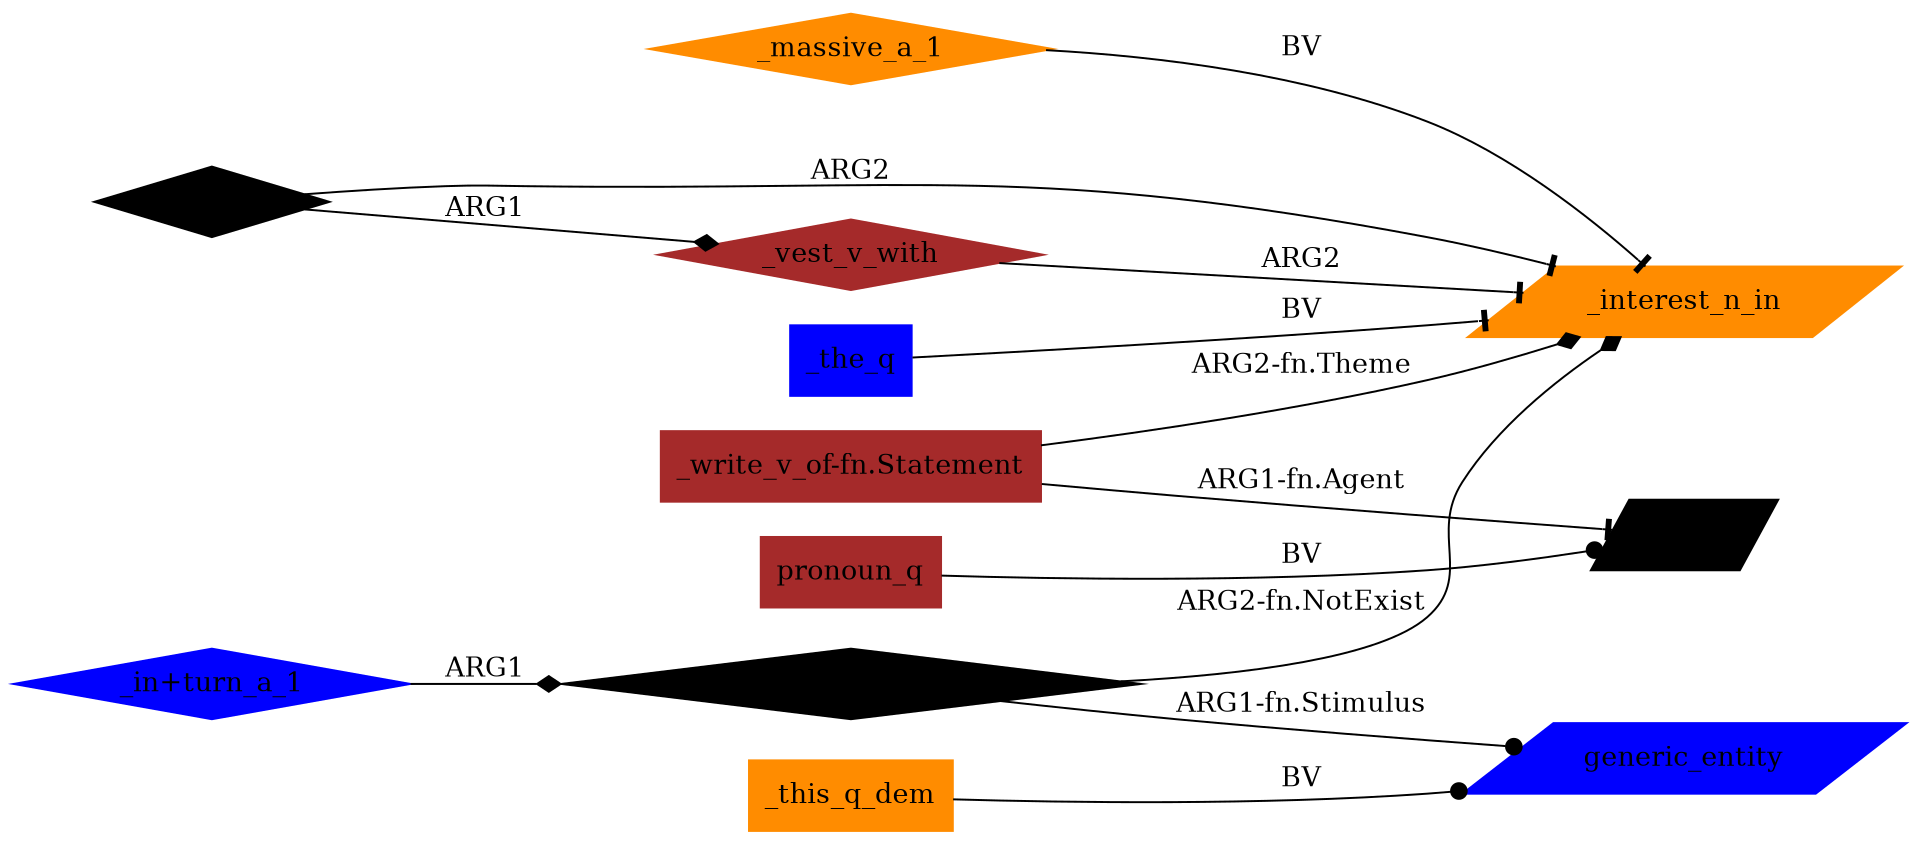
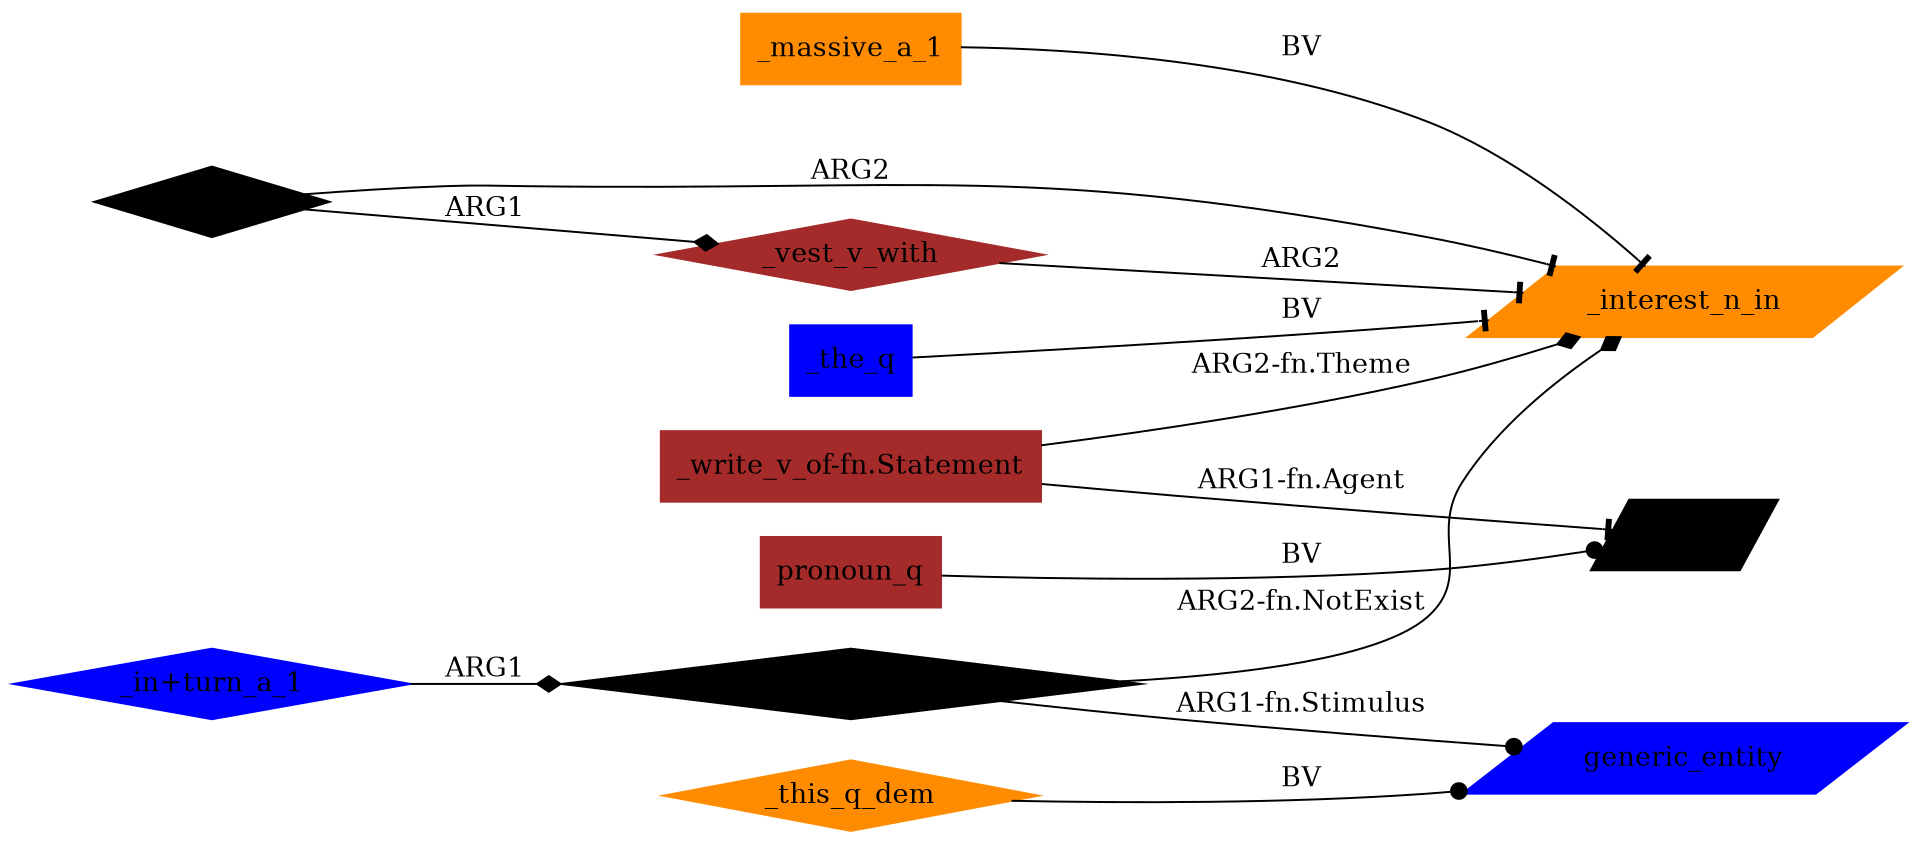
node "_massive_a_1": shape diamond -> box
node "_this_q_dem": shape box -> diamond
